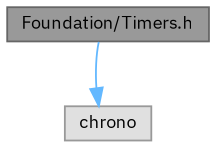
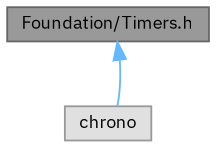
edge "Foundation/Timers.h" -> "chrono": reversed
